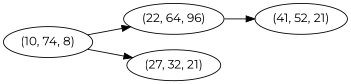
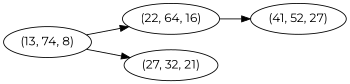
node "(22, 64, 96)": label "(22, 64, 96)" -> "(22, 64, 16)"
node "(41, 52, 21)": label "(41, 52, 21)" -> "(41, 52, 27)"
node "(10, 74, 8)": label "(10, 74, 8)" -> "(13, 74, 8)"
